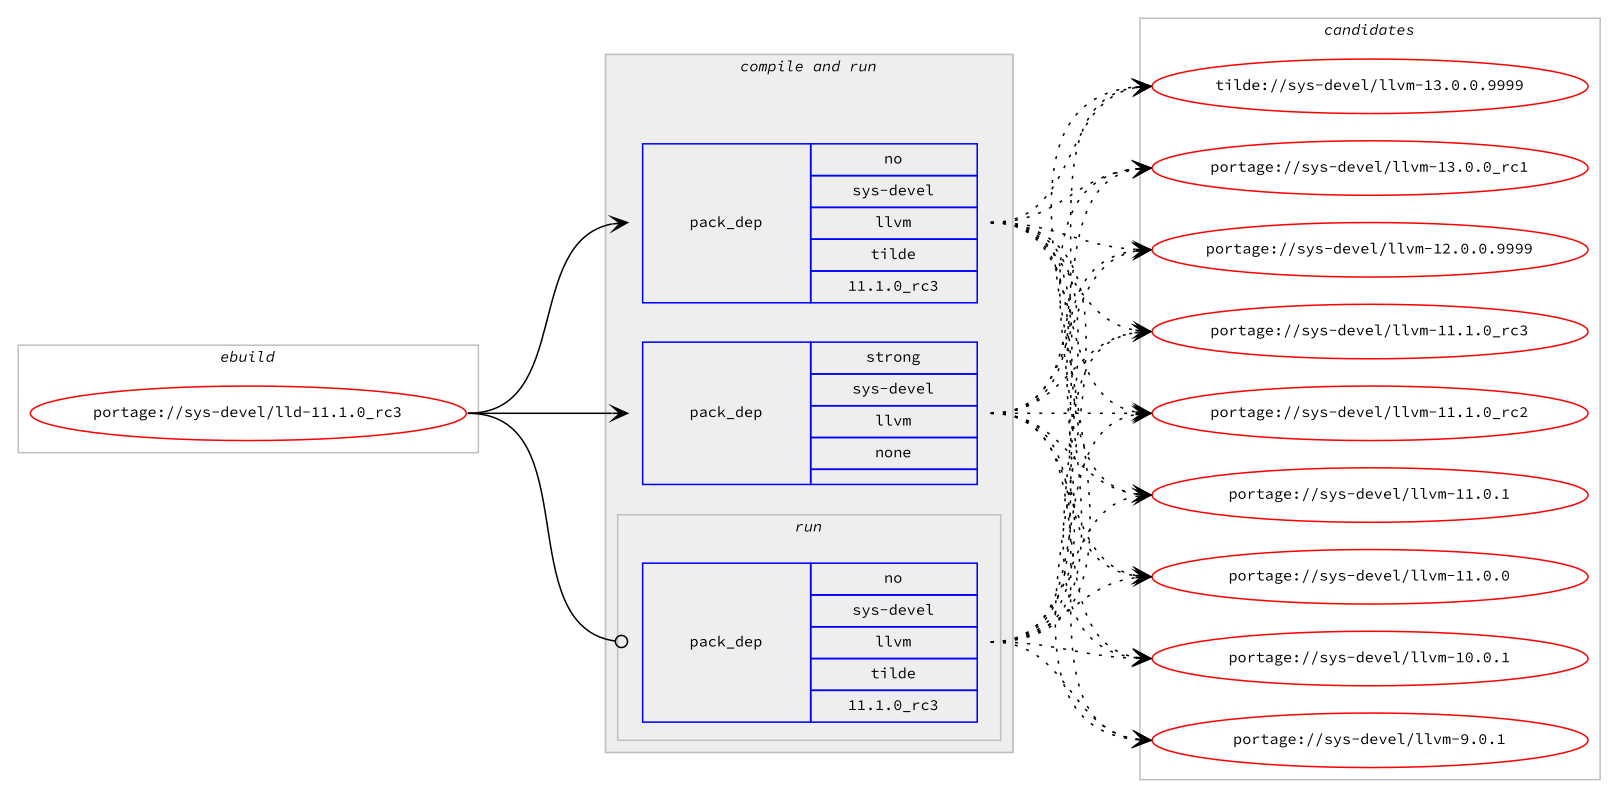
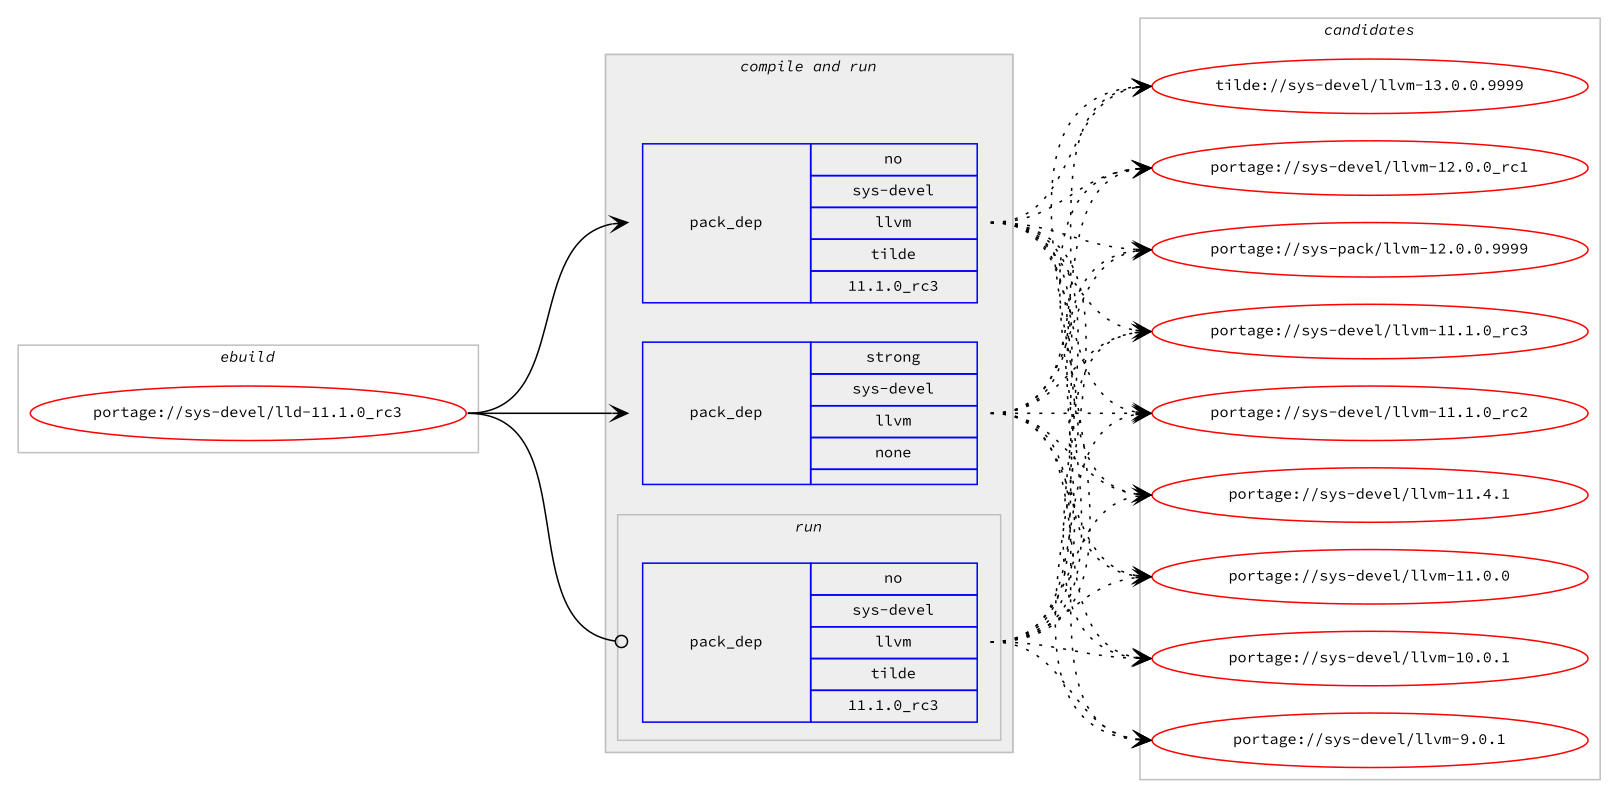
node "portage://sys-devel/llvm-13.0.0_rc1": label "portage://sys-devel/llvm-13.0.0_rc1" -> "portage://sys-devel/llvm-12.0.0_rc1"
node "portage://sys-devel/llvm-12.0.0.9999": label "portage://sys-devel/llvm-12.0.0.9999" -> "portage://sys-pack/llvm-12.0.0.9999"
node "portage://sys-devel/llvm-11.0.1": label "portage://sys-devel/llvm-11.0.1" -> "portage://sys-devel/llvm-11.4.1"
